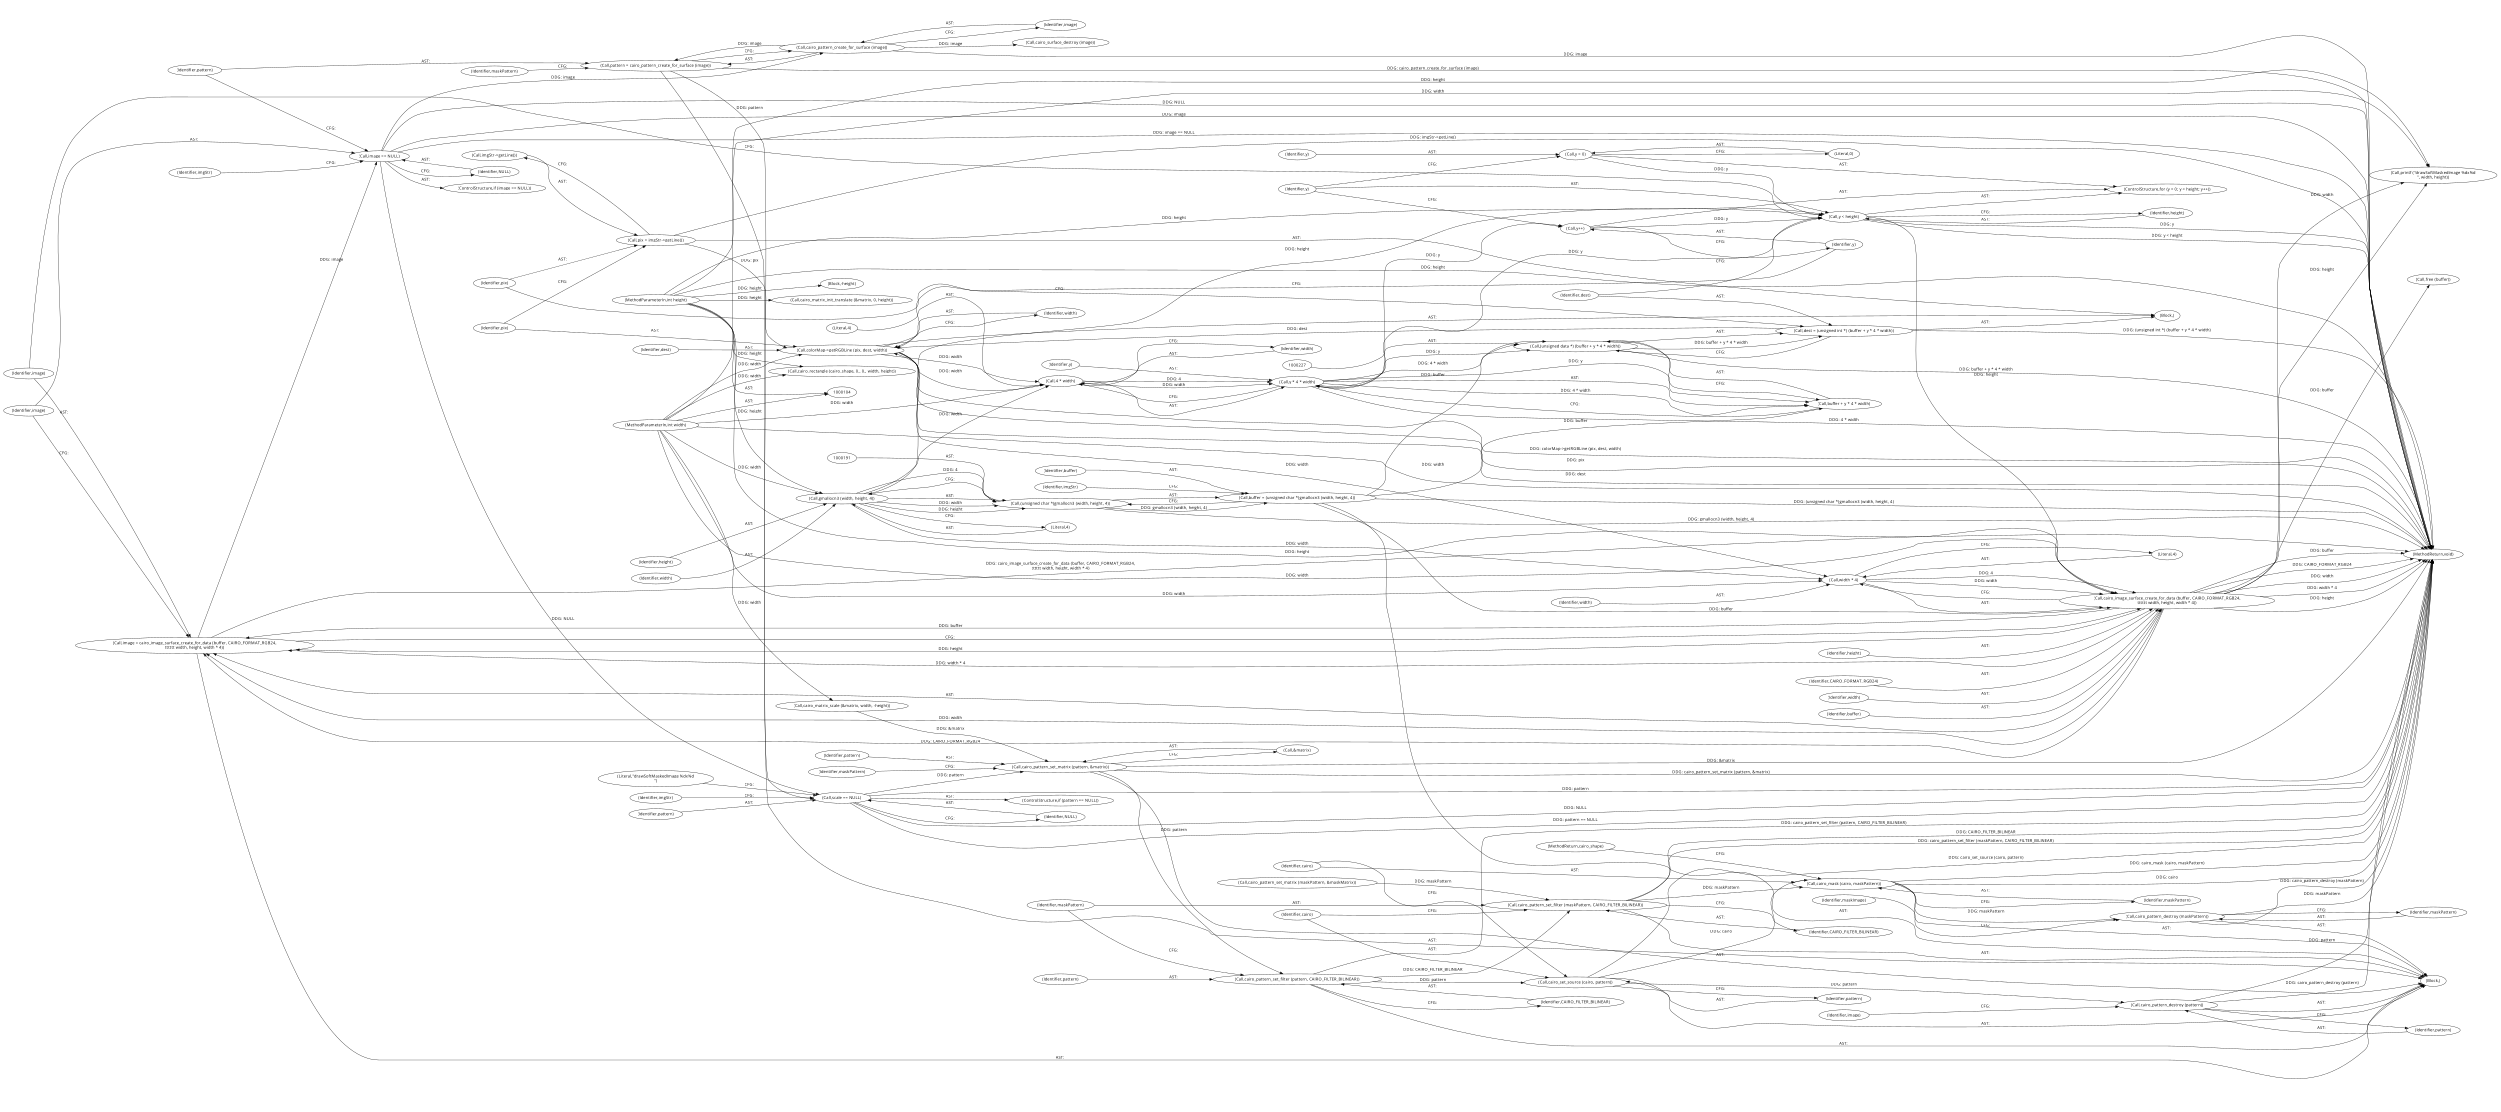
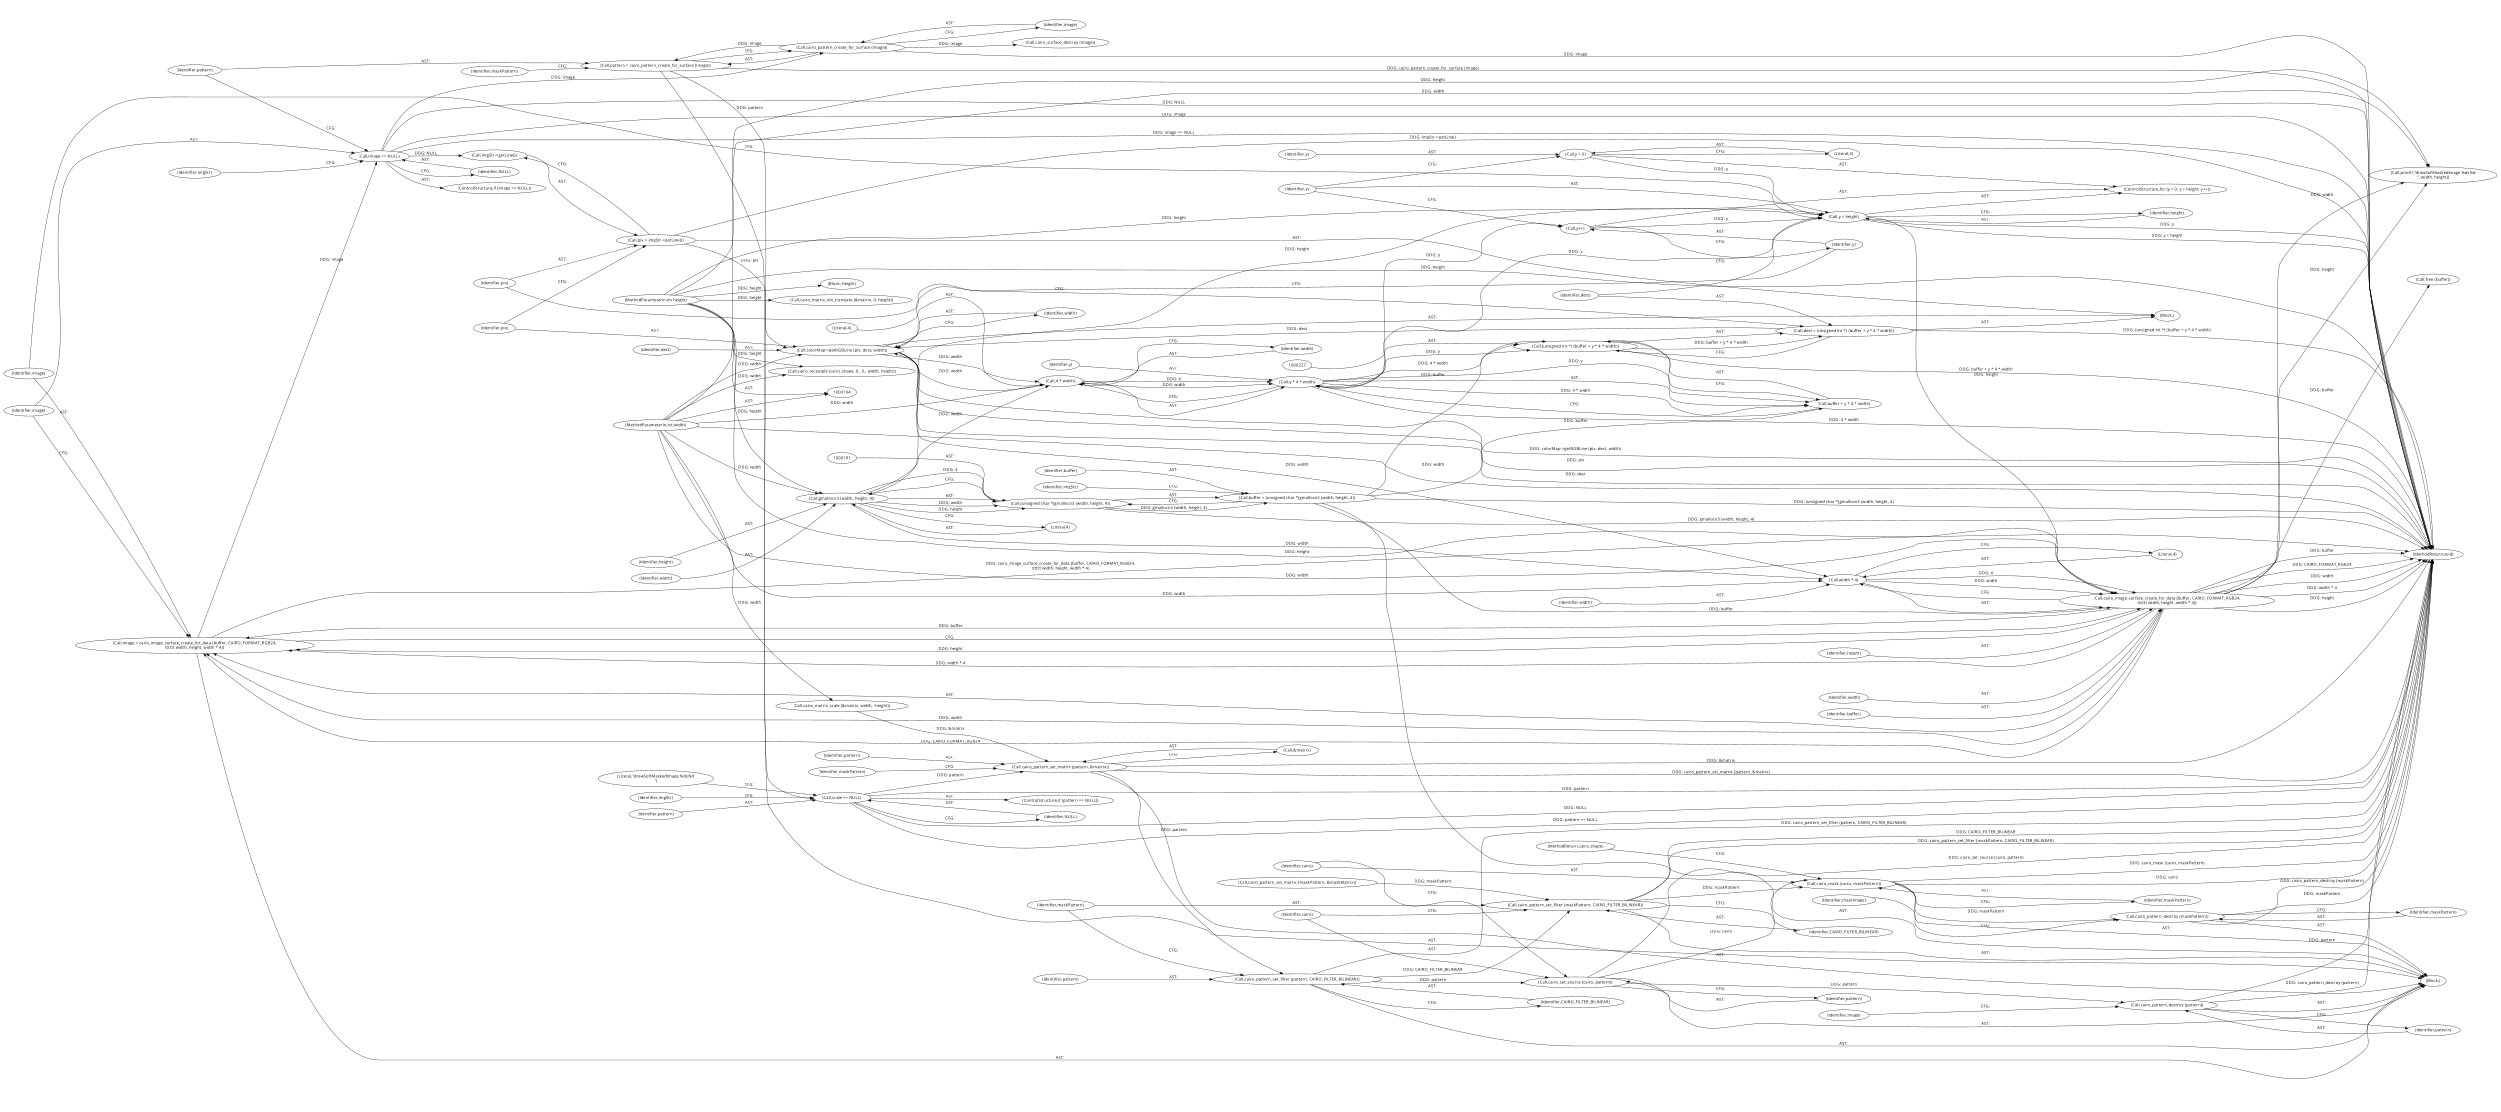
node "(Call,(unsigned data *) (buffer + y * 4 * width))": label "(Call,(unsigned data *) (buffer + y * 4 * width))" -> "(Call,(unsigned int *) (buffer + y * 4 * width))"
edge "(Call,image == NULL)" -> "(Call,scale == NULL)": now "(Call,image == NULL)" -> "(Call,imgStr->getLine())"
node "(Identifier,CAIRO_FORMAT_RGB24)": removed
